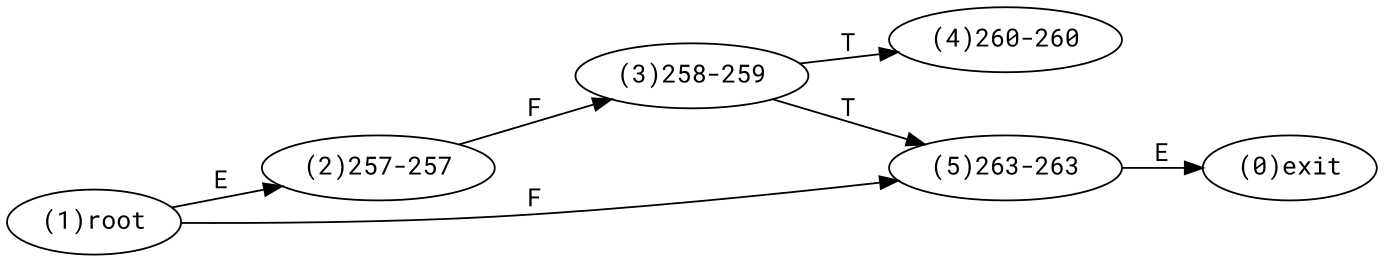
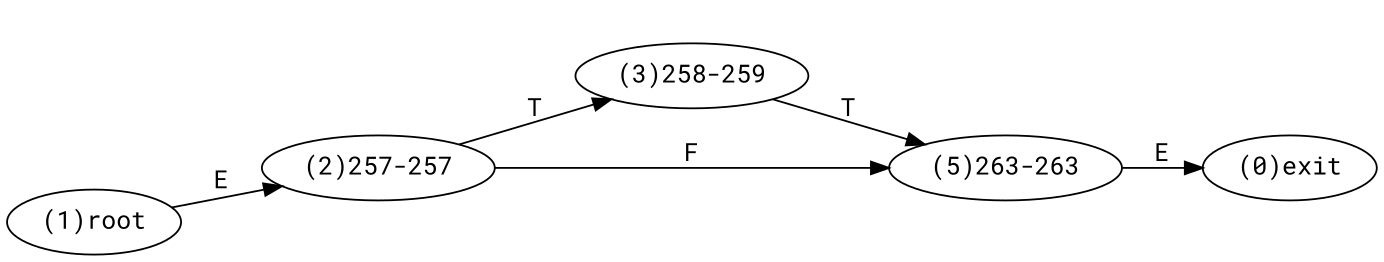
node "(4)260-260": removed
edge "(2)257-257" -> "(3)258-259": label "F" -> "T"
edge "(1)root" -> "(5)263-263": now "(2)257-257" -> "(5)263-263"
